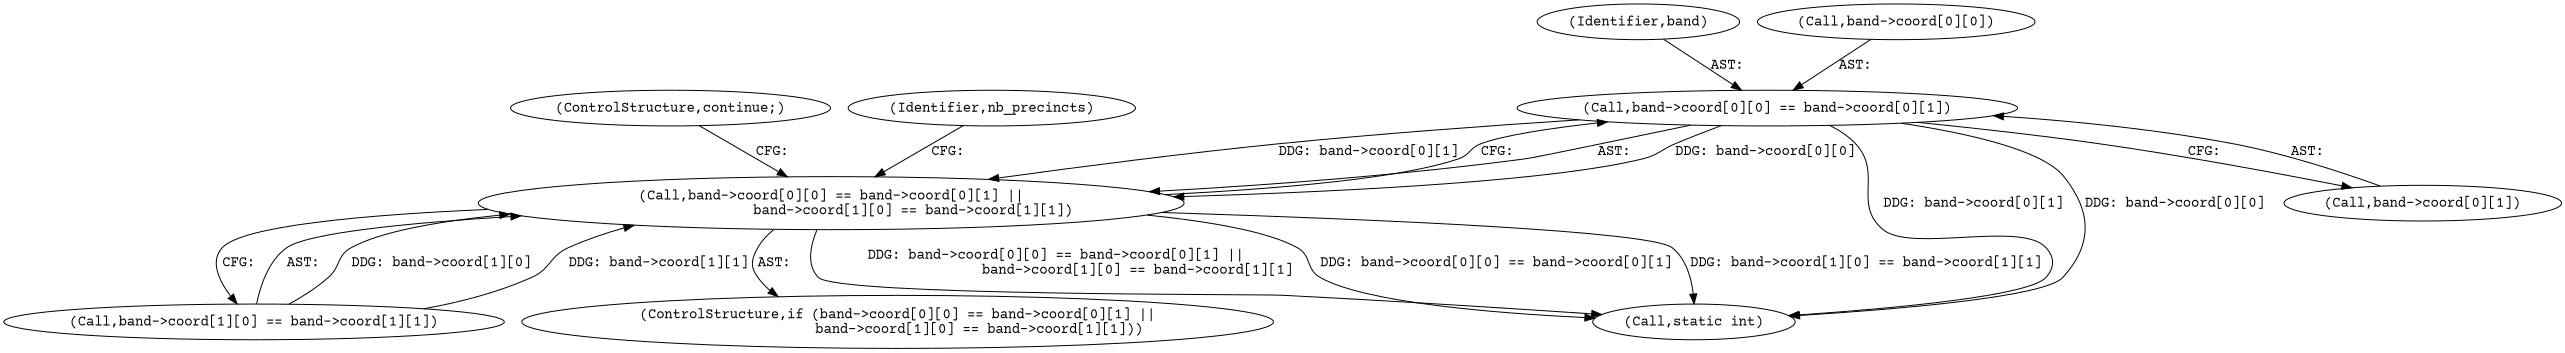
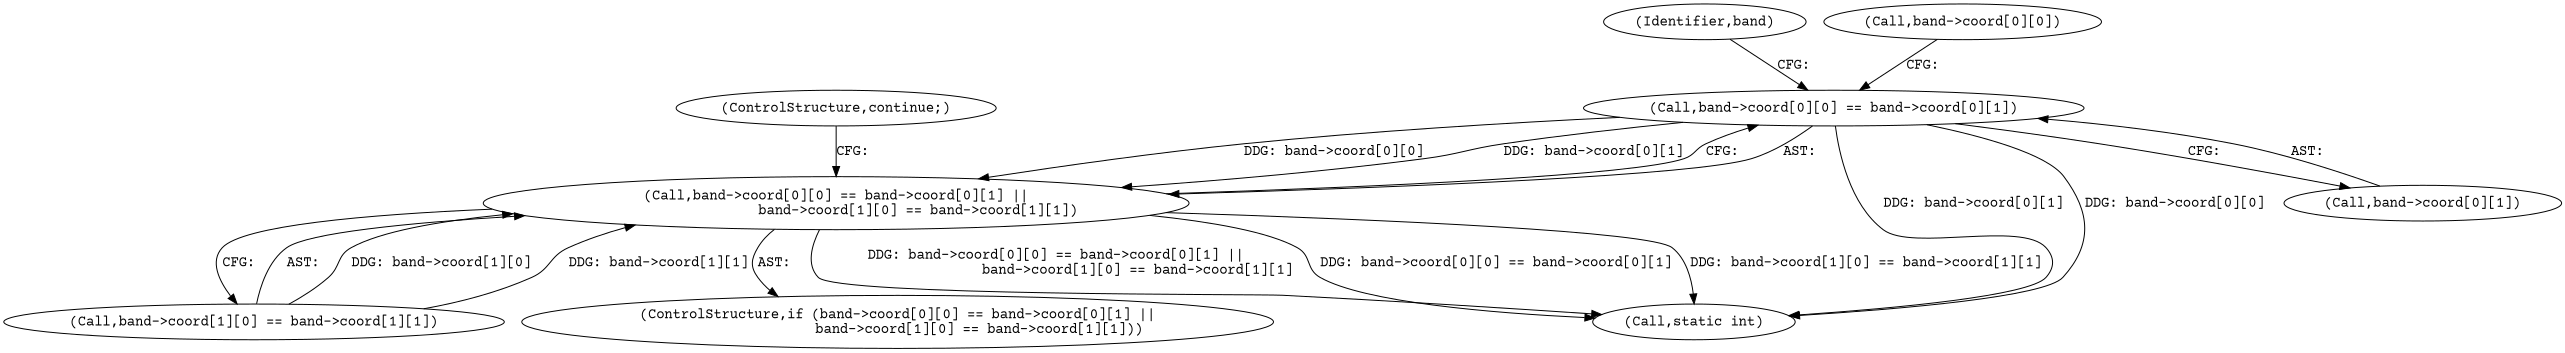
edge "(Identifier,band)" -> "(Call,band->coord[0][0] == band->coord[0][1])": label "AST: " -> "CFG: "
edge "(Call,band->coord[0][0])" -> "(Call,band->coord[0][0] == band->coord[0][1])": label "AST: " -> "CFG: "
node "(Identifier,nb_precincts)": removed
